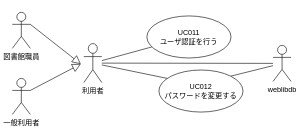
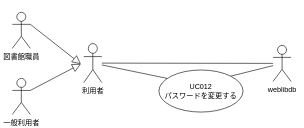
node "UC011 ユーザ認証を行う": removed
edge "UC011 ユーザ認証を行う" -- "利用者": removed
